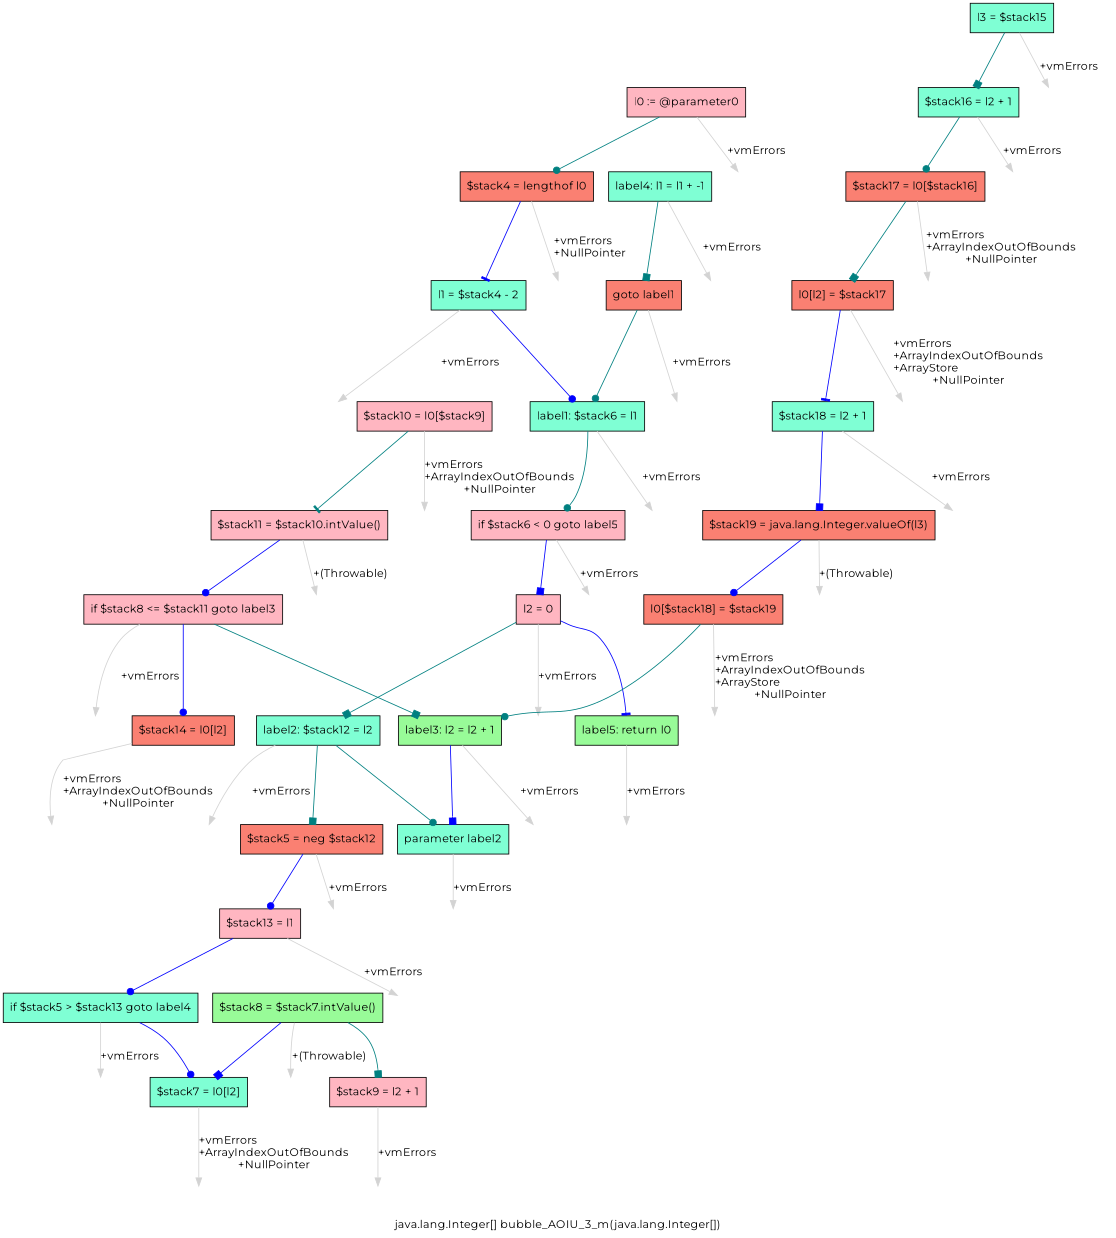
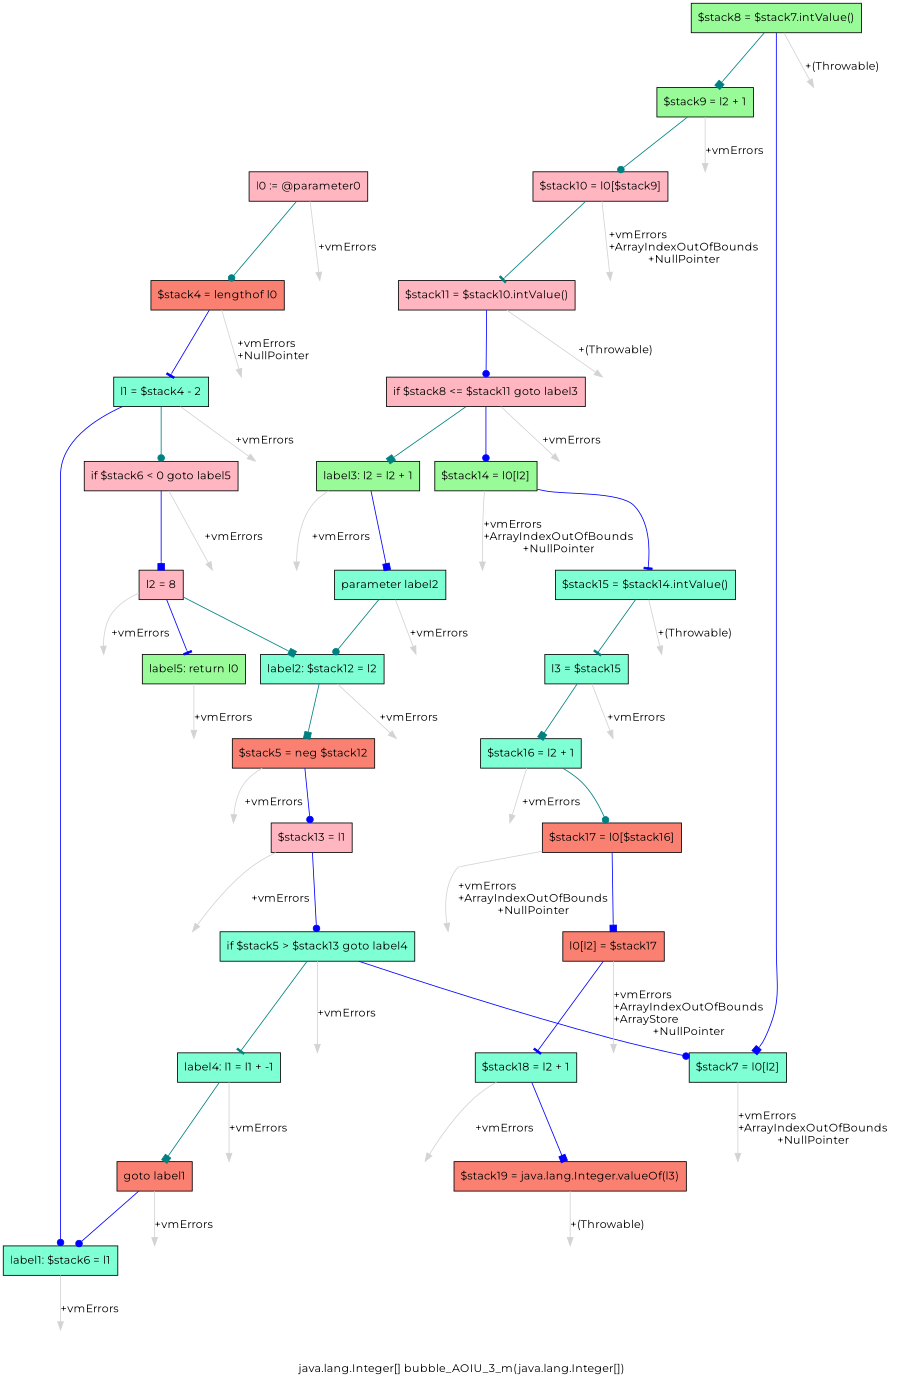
edge "$stack9 = l2 + 1" -> "$stack10 = l0[$stack9]": added
edge "$stack17 = l0[$stack16]" -> "l0[l2] = $stack17": color teal -> blue
edge "goto label1" -> "label1: $stack6 = l1": color teal -> blue
edge "label1: $stack6 = l1" -> "if $stack6 < 0 goto label5": now "l1 = $stack4 - 2" -> "if $stack6 < 0 goto label5"
node "$stack15 = $stack14.intValue()": added
node "l2 = 0": label "l2 = 0" -> "l2 = 8"
node "l0[$stack18] = $stack19": removed
node "$stack14 = l0[l2]": fillcolor salmon -> palegreen
edge "label2: $stack12 = l2" -> "parameter label2": reversed
edge "if $stack5 > $stack13 goto label4" -> "label4: l1 = l1 + -1": added
node "$stack9 = l2 + 1": fillcolor lightpink -> palegreen
